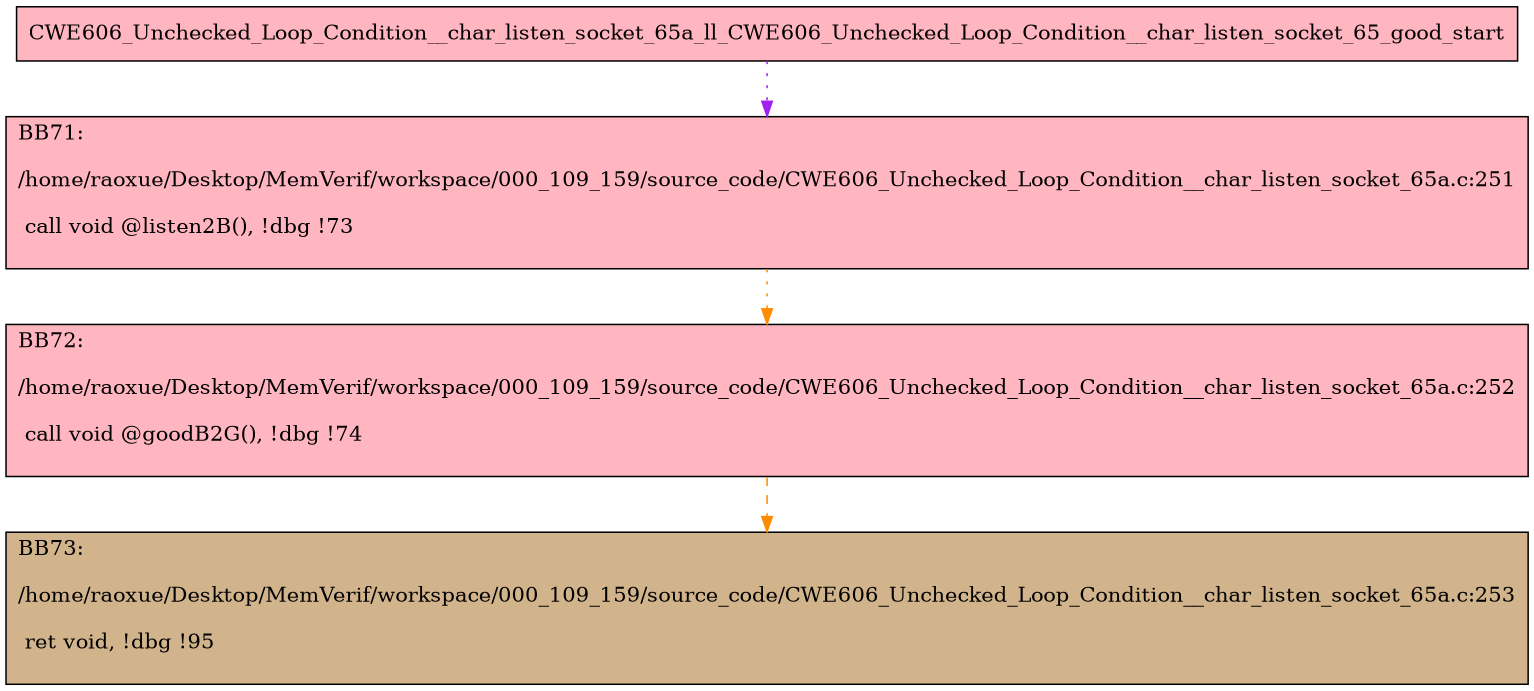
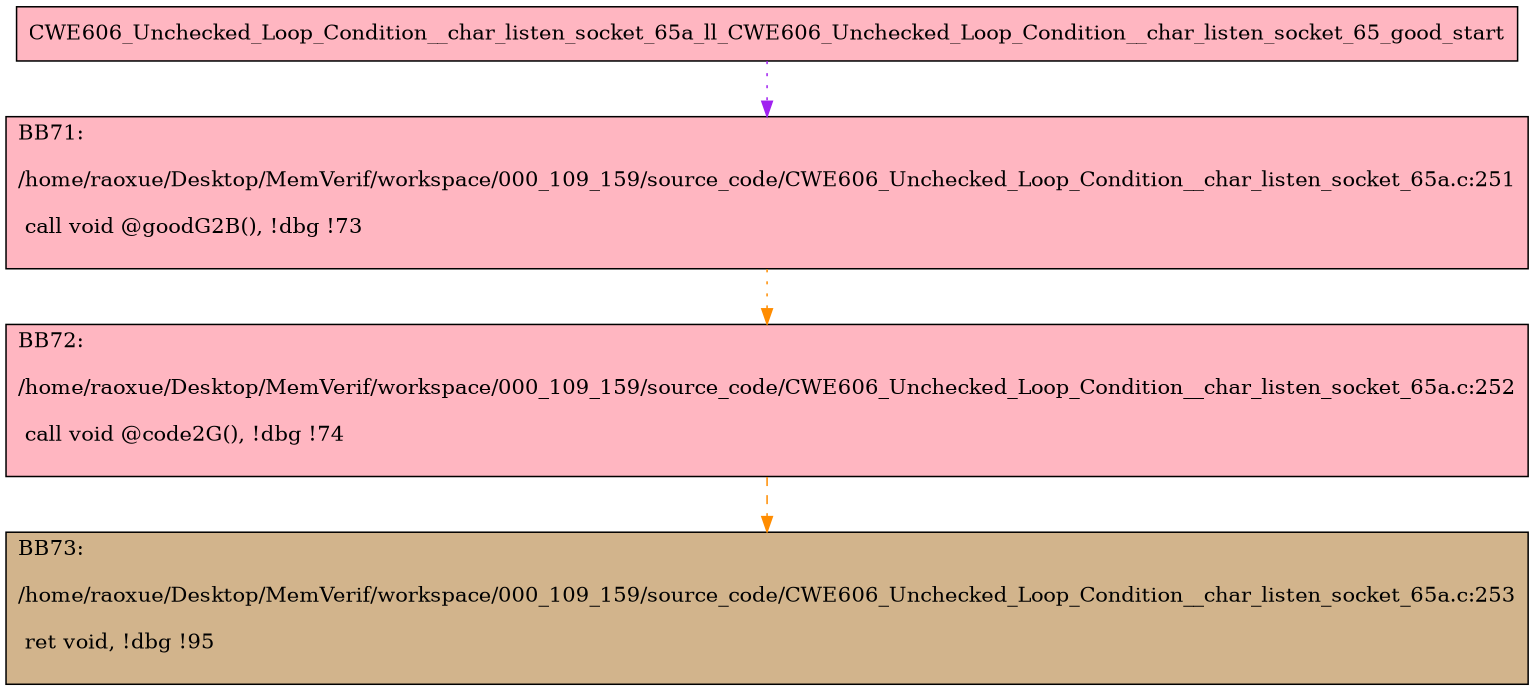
node "BB71:": text "call void @listen2B(), !dbg !73" -> "call void @goodG2B(), !dbg !73"
node "BB72:": text "call void @goodB2G(), !dbg !74" -> "call void @code2G(), !dbg !74"
